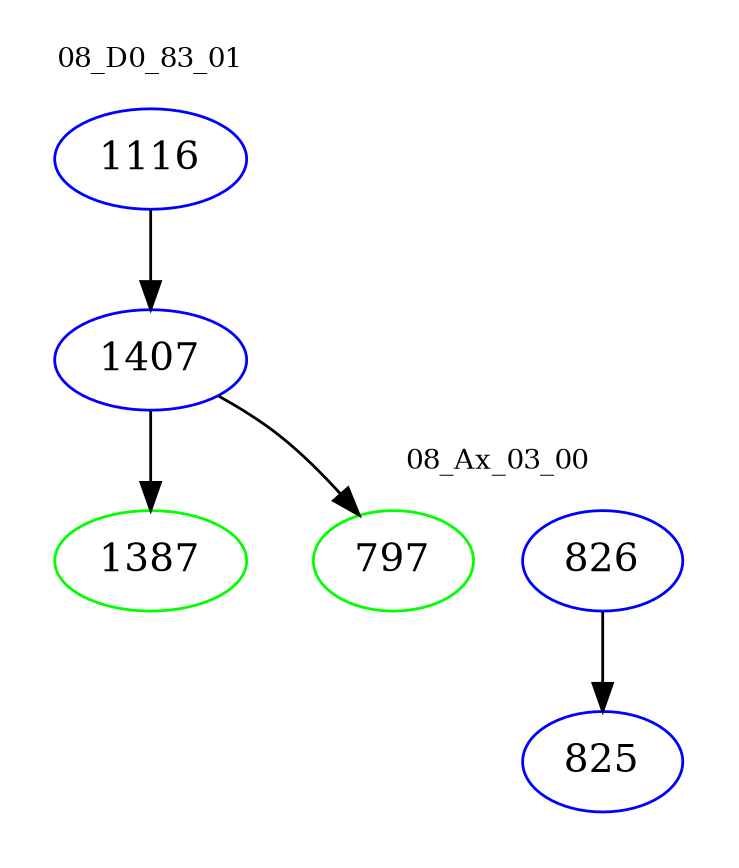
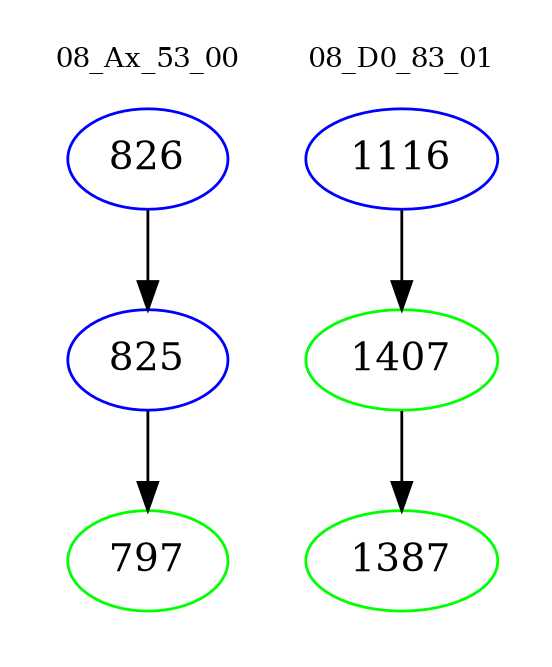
node "1407": color blue -> green
edge "1407" -> "797": now "825" -> "797"
cluster "08_Ax_03_00": label "08_Ax_03_00" -> "08_Ax_53_00"
